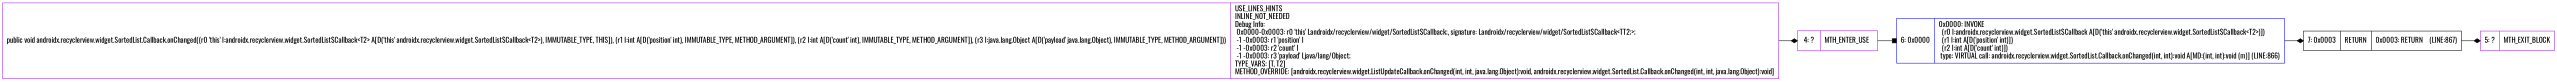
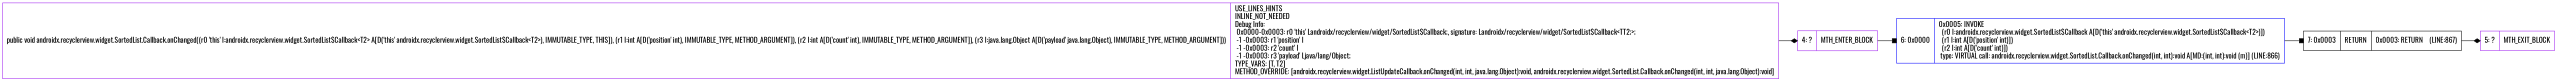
node "6: 0x0000": text "0x0000: INVOKE" -> "0x0005: INVOKE"
node "4: ?": text "MTH_ENTER_USE" -> "MTH_ENTER_BLOCK"
edge "6: 0x0000" -> "7: 0x0003": arrowhead diamond -> box
